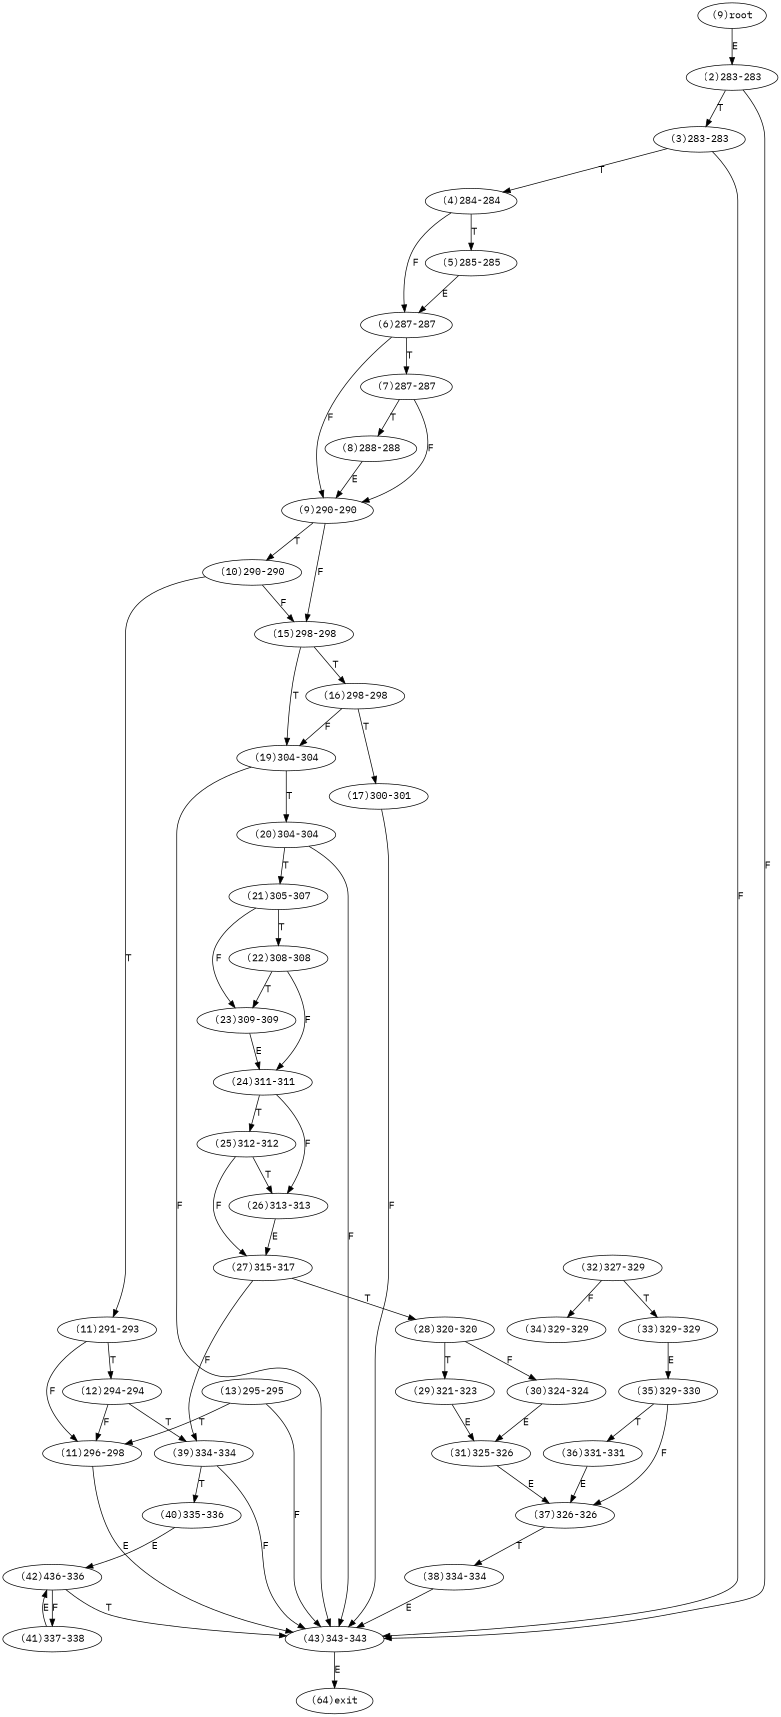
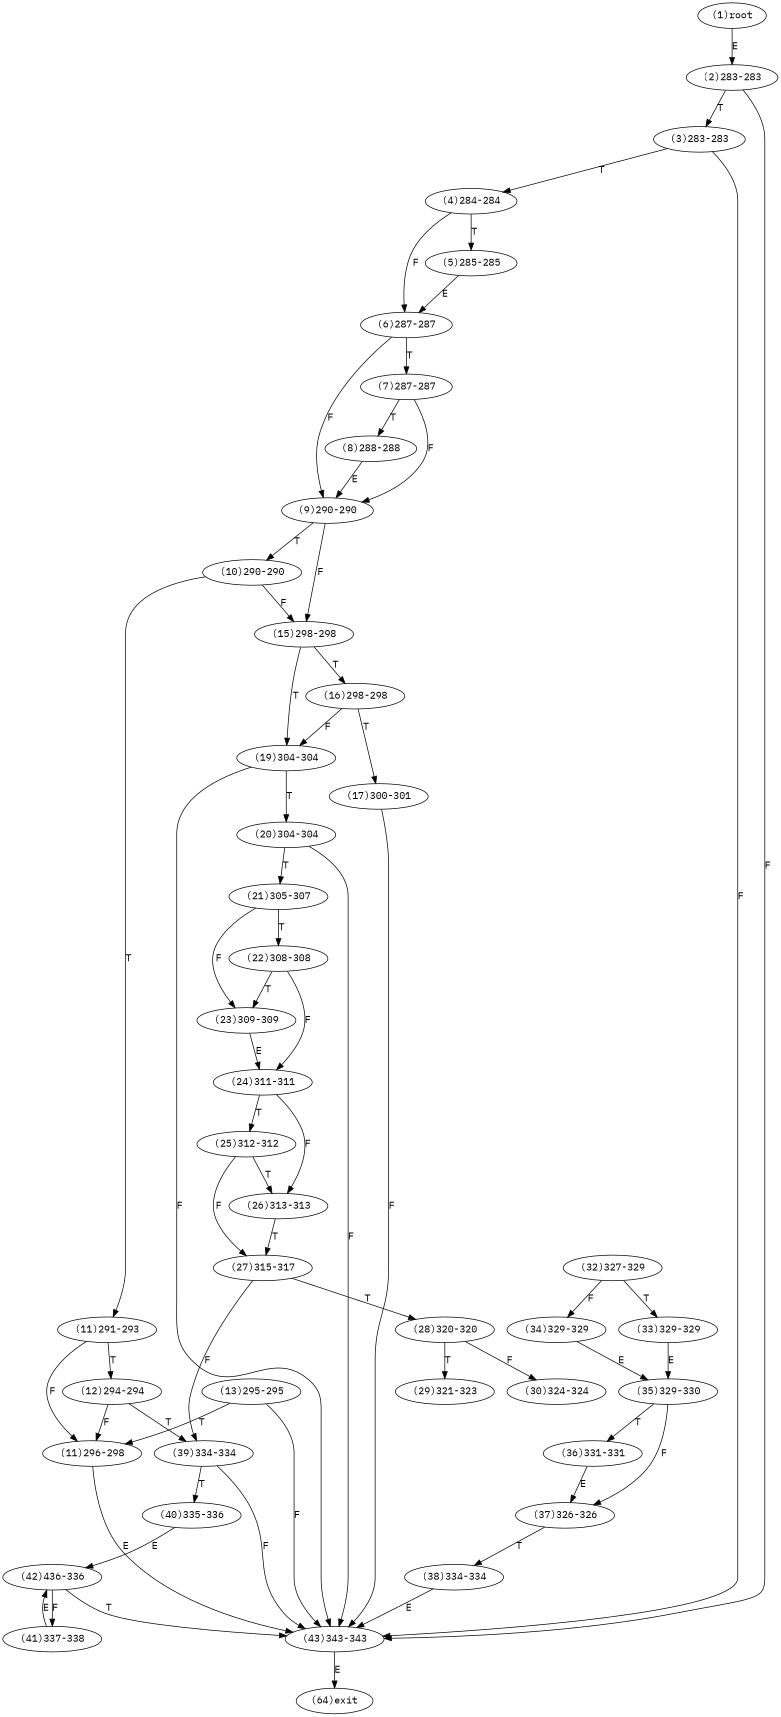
node "(9)root": label "(9)root" -> "(1)root"
edge "(26)313-313" -> "(27)315-317": label "E" -> "T"
edge "(34)329-329" -> "(35)329-330": added, label "E"
node "(31)325-326": removed
